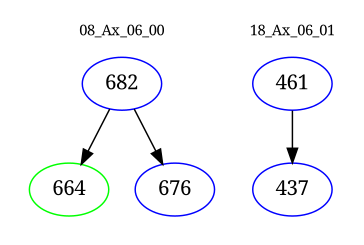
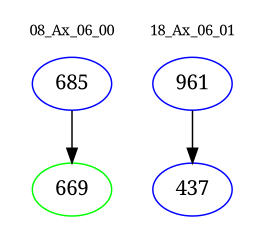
node "682": label "682" -> "685"
node "461": label "461" -> "961"
node "664": label "664" -> "669"
node "676": removed
